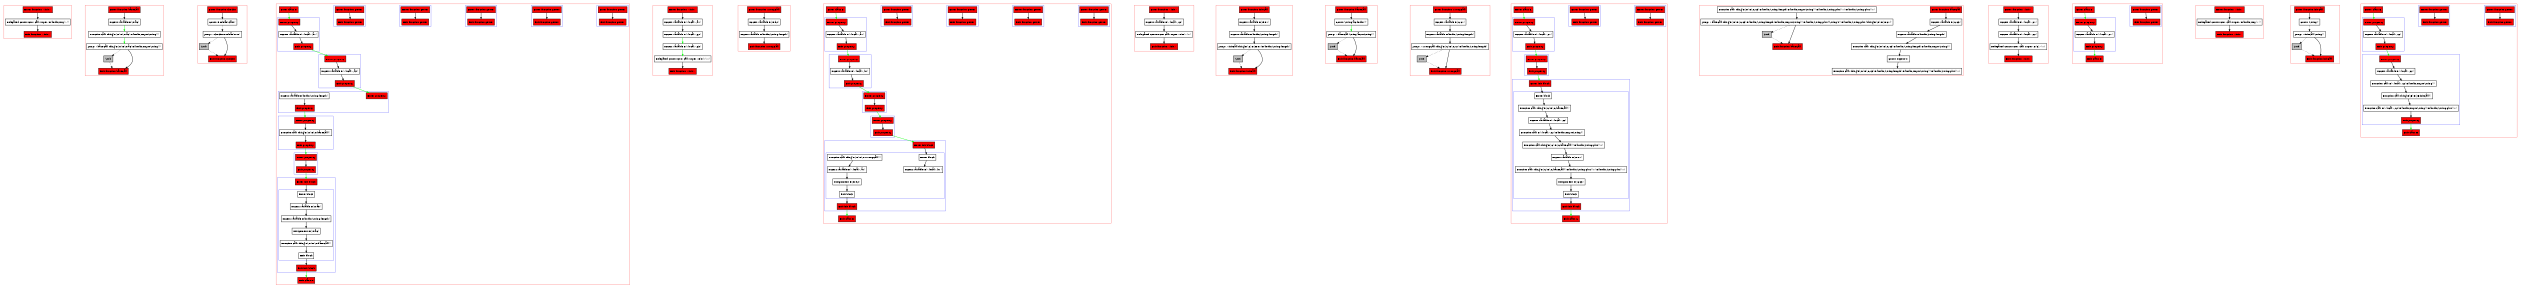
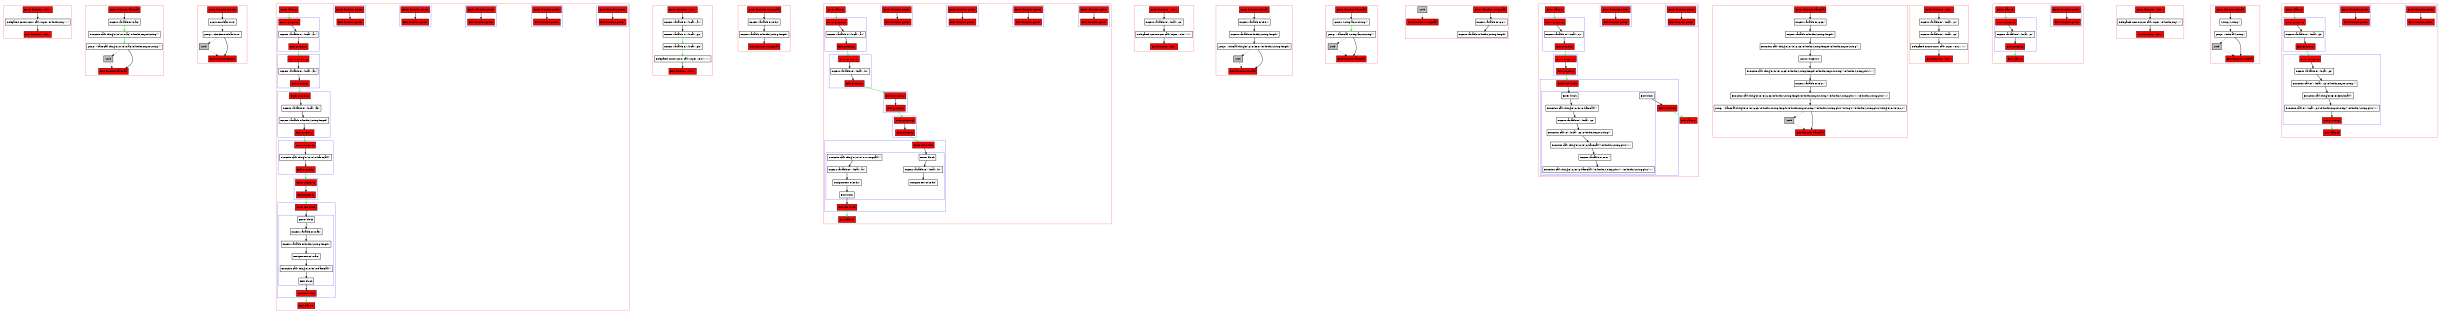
node "Const: Boolean(class)": label "Const: Boolean(class)" -> "Const: Boolean(true)"
node "Const: String(a6.kotlin())": label "Const: String(a6.kotlin())" -> "Const: String(a6.toString())"
node "Const: String()": label "Const: String()" -> "String: String()"
node "Jump: ^wrongCall this@R|/C|.R|/C.c1|.R|kotlin/String.length|": removed
node "Access variable R|/D.c1|": added
node "Access variable R|<local>/a3|": added
node "Assignment: R|/C.c3|": removed
node "Assignment: R|/B.b3|": added
